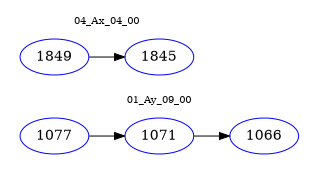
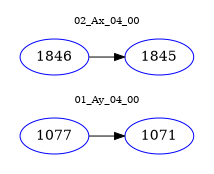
cluster "04_Ax_04_00": label "04_Ax_04_00" -> "02_Ax_04_00"
node "1849": label "1849" -> "1846"
cluster "01_Ay_09_00": label "01_Ay_09_00" -> "01_Ay_04_00"
node "1066": removed
